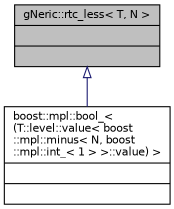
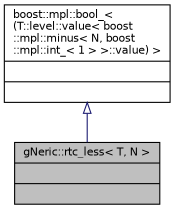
edge "boost::mpl::bool_<" -> "gNeric::rtc_less< T, N >": reversed
